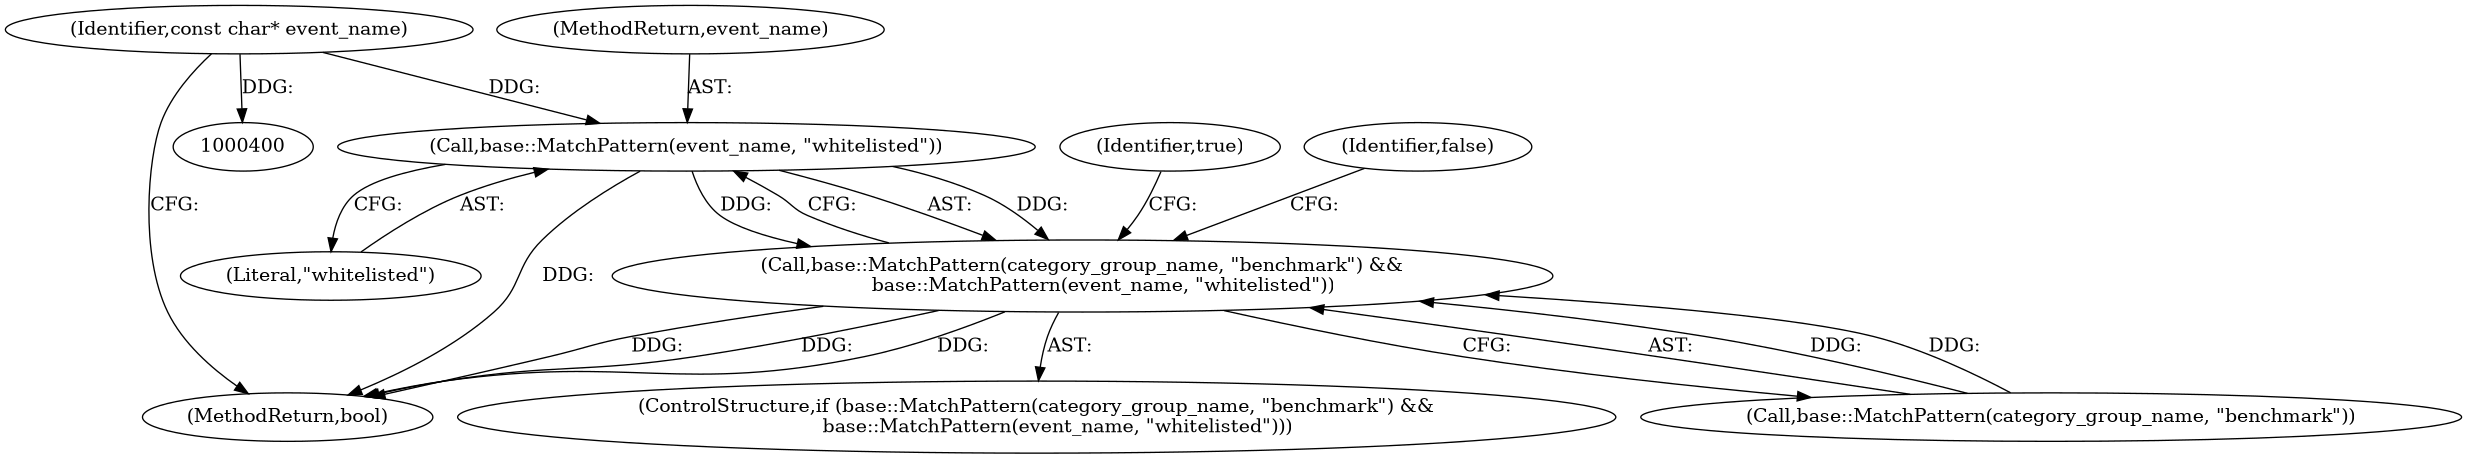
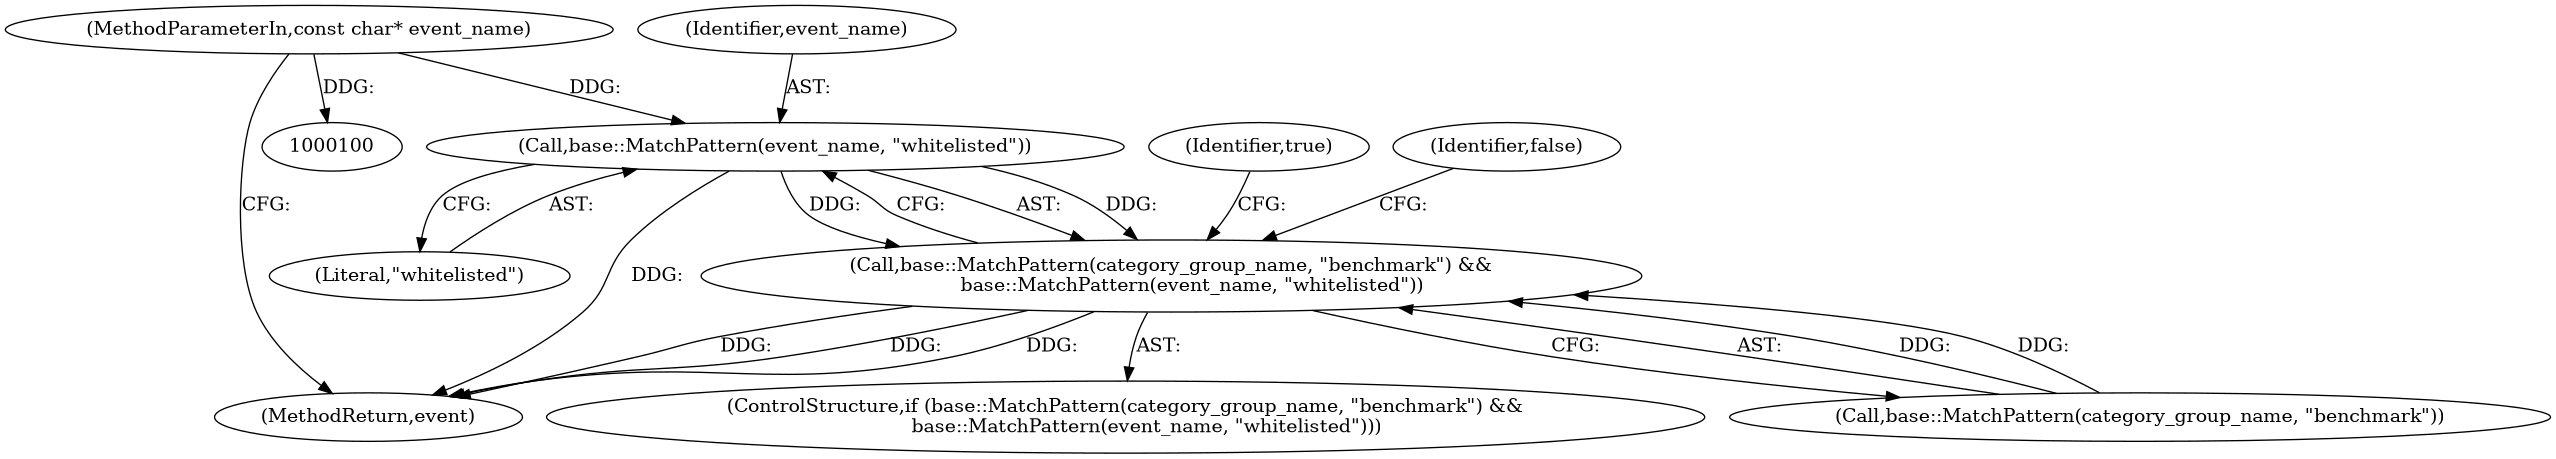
node "(Identifier,const char* event_name)": label "(Identifier,const char* event_name)" -> "(MethodParameterIn,const char* event_name)"
node "(MethodReturn,event_name)": label "(MethodReturn,event_name)" -> "(Identifier,event_name)"
node "1000400": label "1000400" -> "1000100"
node "(MethodReturn,bool)": label "(MethodReturn,bool)" -> "(MethodReturn,event)"
